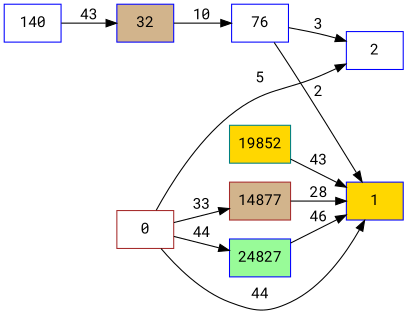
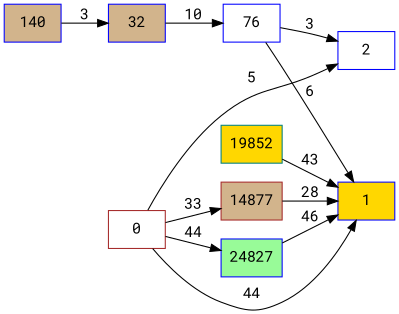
edge "140" -> "32": label "43" -> "3"
node "140": fillcolor white -> tan
edge "76" -> "1": label "2" -> "6"
